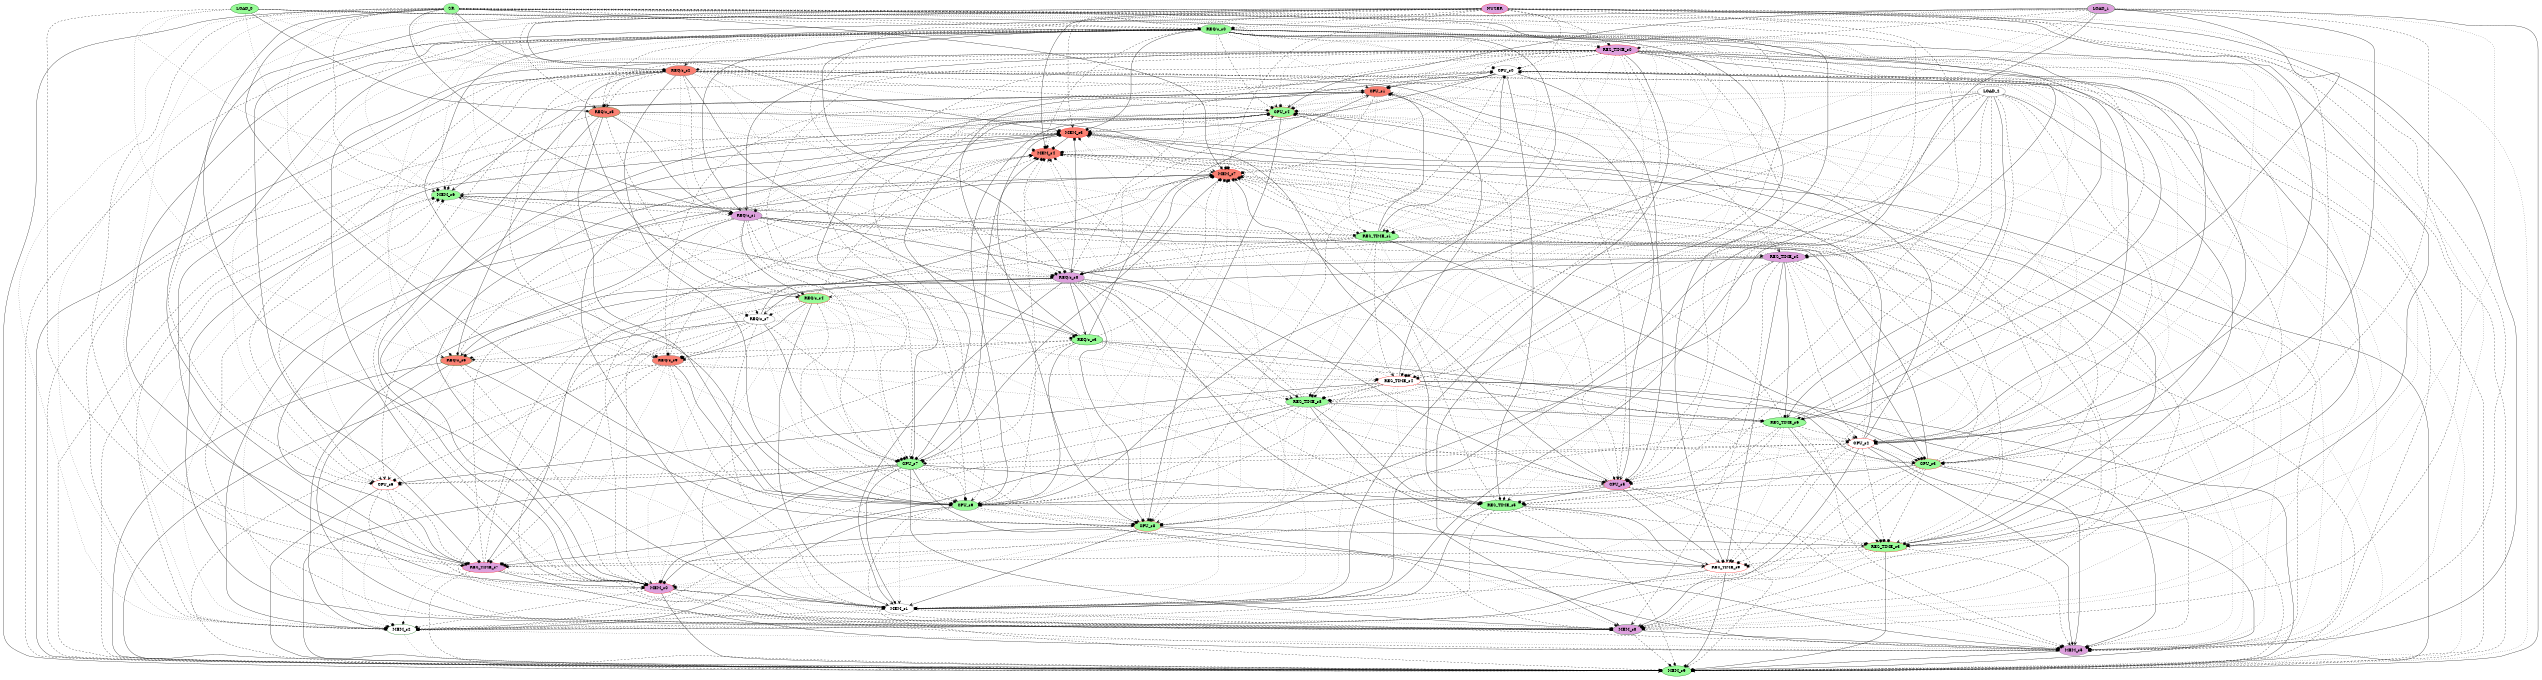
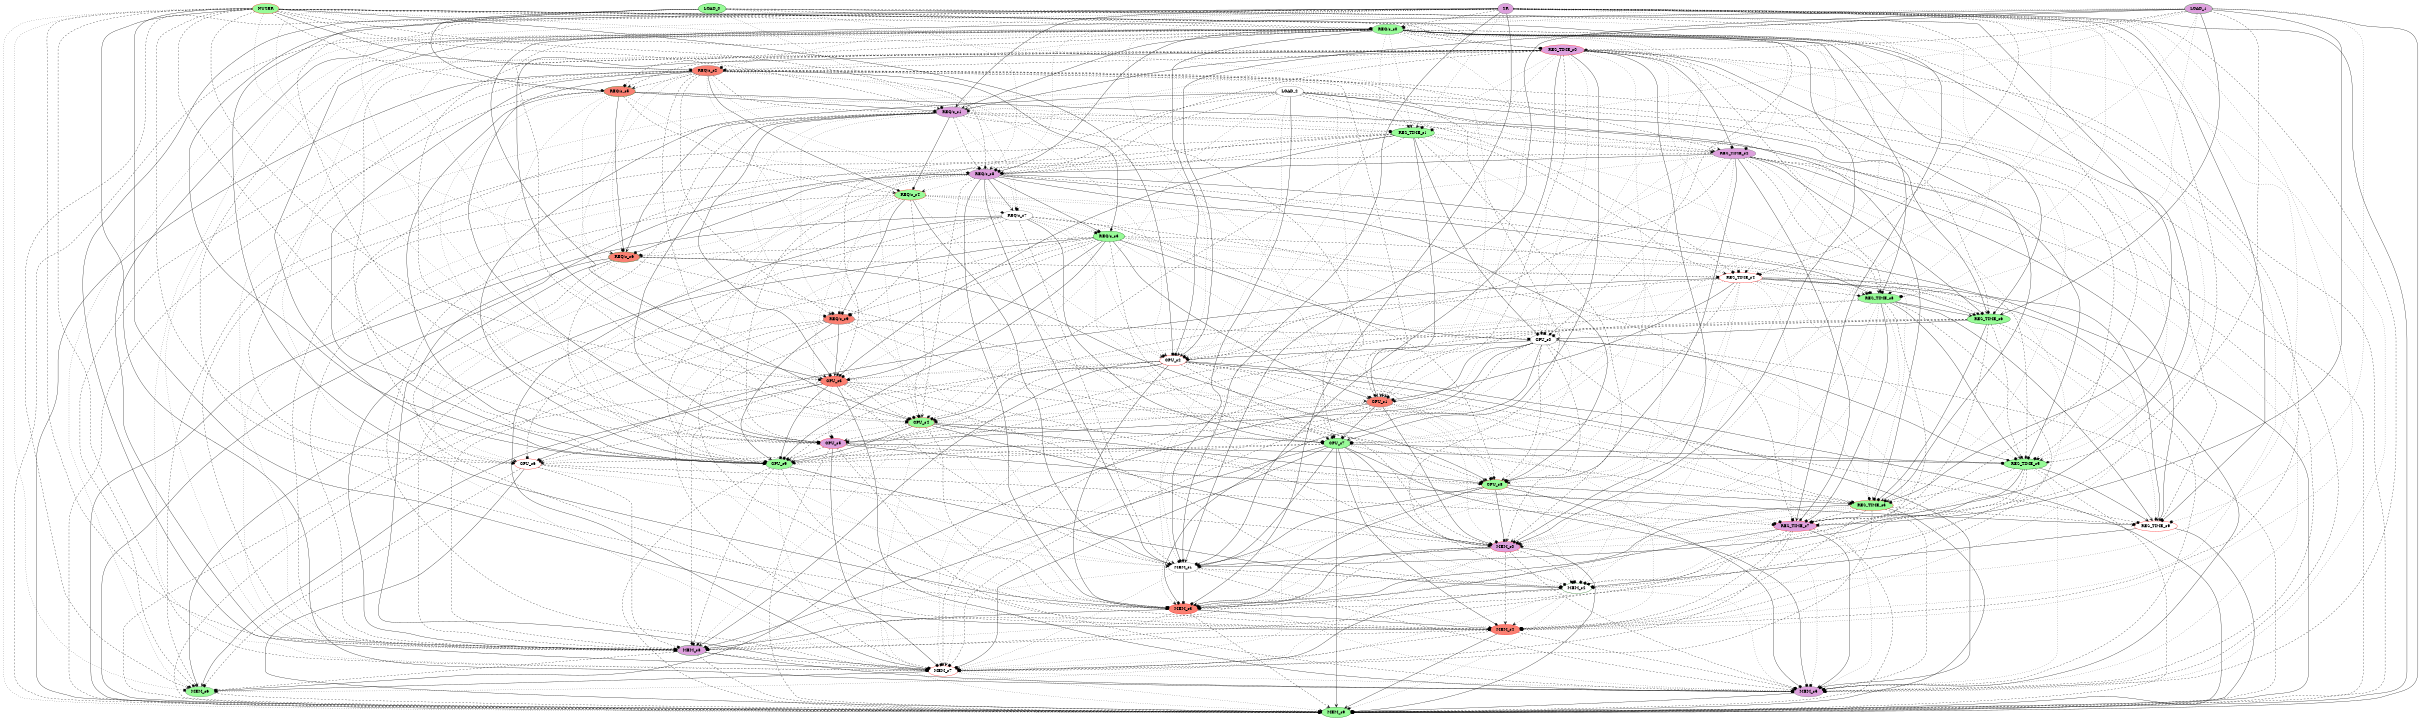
node "SR": fillcolor palegreen -> plum
node "NUSER": fillcolor plum -> palegreen
edge "REQ/s_s0" -> "MEM_s3": now "LOAD_0" -> "MEM_s3"
edge "RES_TIME_s0" -> "CPU_s7": style dashed -> solid
node "MEM_s7": fillcolor salmon -> white
edge "MEM_s6" -> "REQ/s_s1": now "NUSER" -> "REQ/s_s1"
edge "CPU_s3" -> "MEM_s7": now "CPU_s3" -> "MEM_s0"
edge "REQ/s_s8" -> "MEM_s2": removed
edge "REQ/s_s9" -> "CPU_s3": style dotted -> solid
node "CPU_s3": fillcolor palegreen -> salmon
